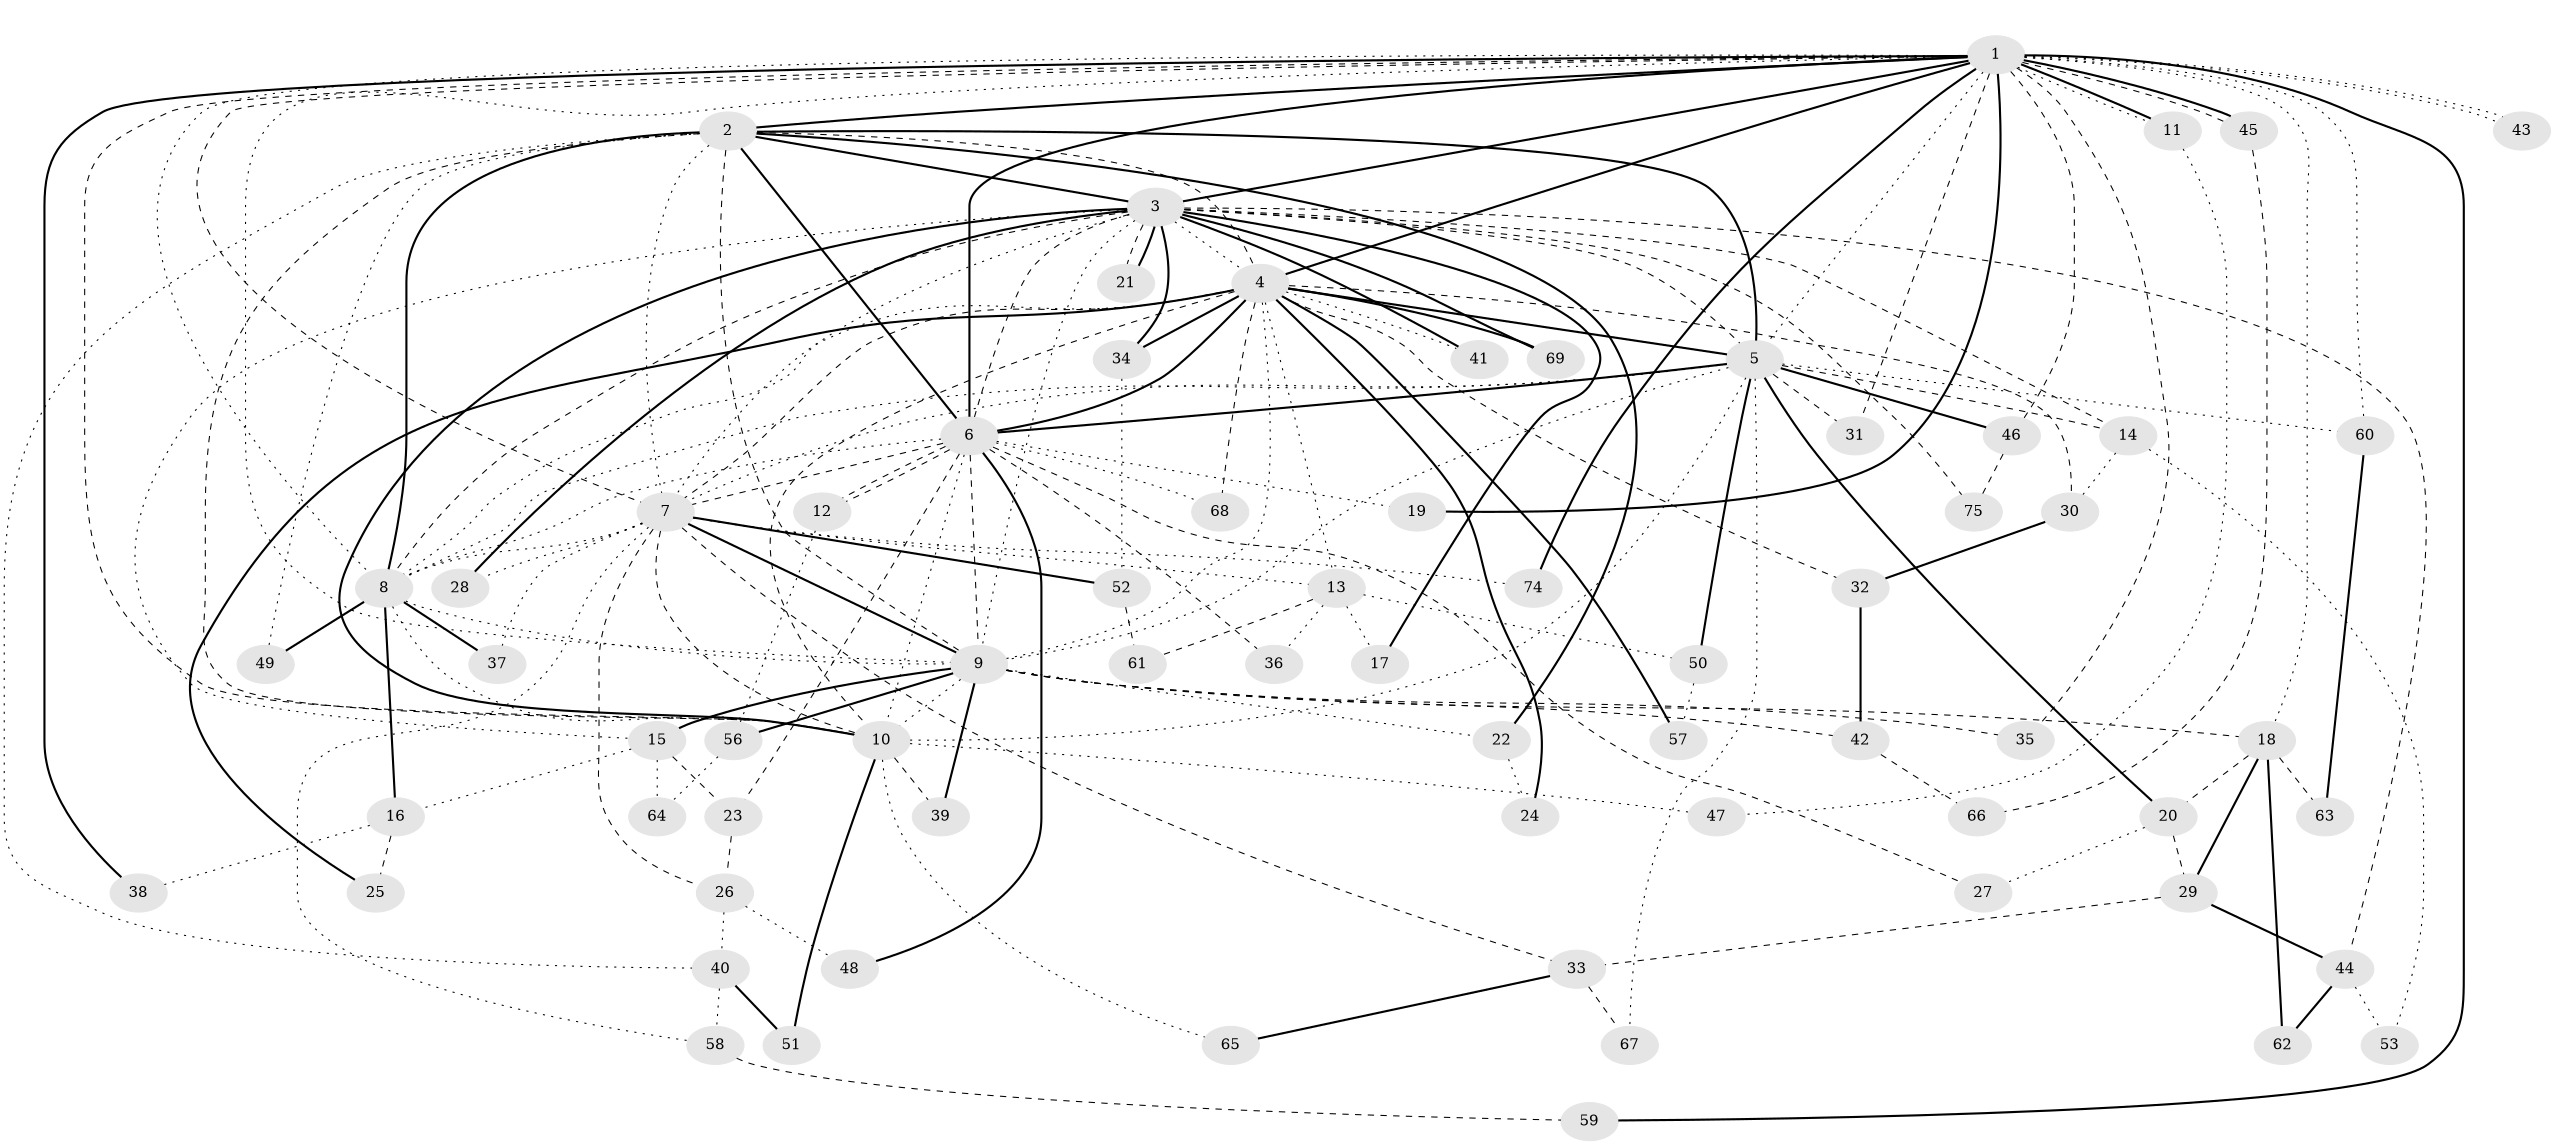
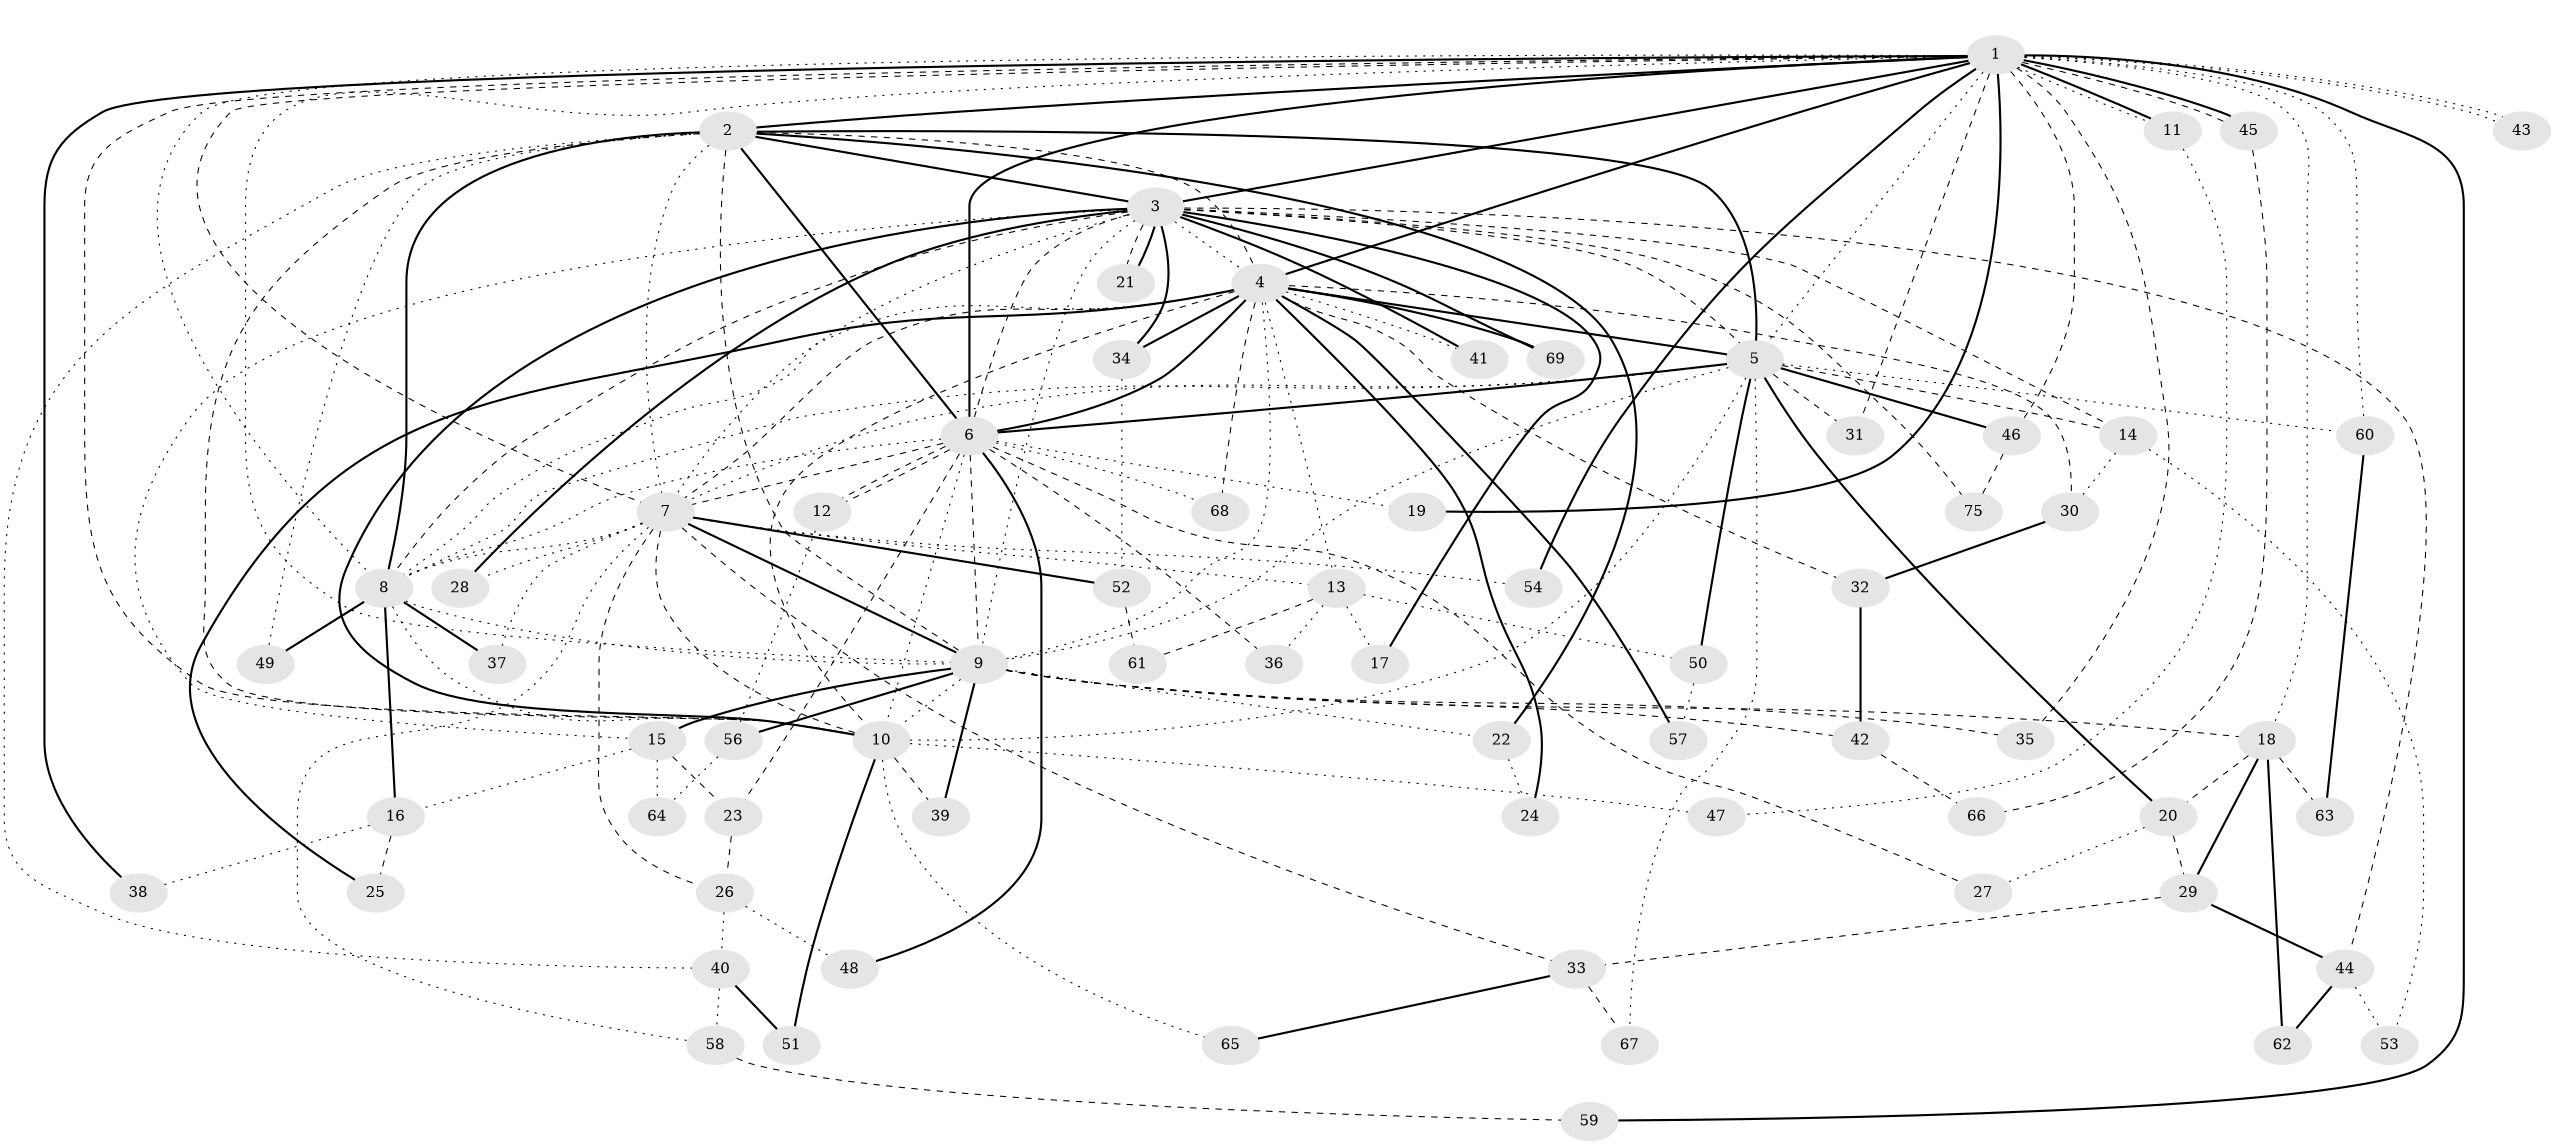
node "74": label "74" -> "54"
